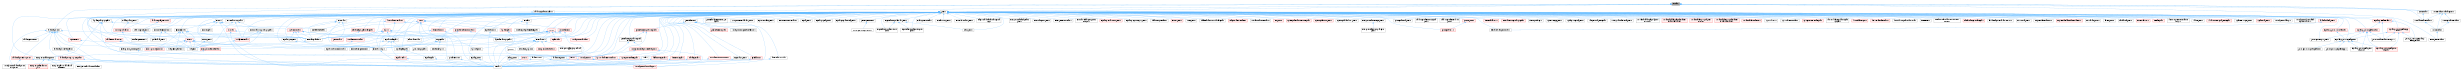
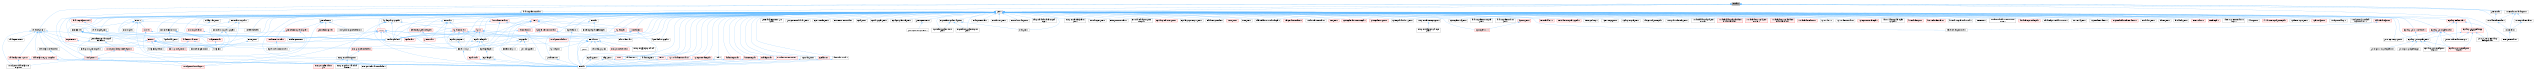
edge "UnrealEdEngine.h" -> "EditorEngine.h": now "UnrealEdEngine.h" -> "ComponentEditorUtils.h"
